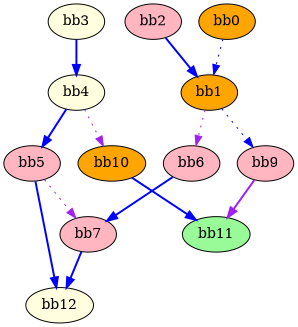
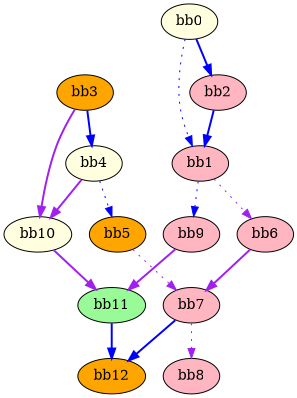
node "bb3": fillcolor lightyellow -> orange
node "bb0": fillcolor orange -> lightyellow
edge "bb0" -> "bb2": added
node "bb1": fillcolor orange -> lightpink
edge "bb4" -> "bb10": style dotted -> bold
edge "bb4" -> "bb5": style bold -> dotted
edge "bb3" -> "bb10": added
node "bb5": fillcolor lightpink -> orange
node "bb10": fillcolor orange -> lightyellow
edge "bb6" -> "bb7": color blue -> purple
edge "bb10" -> "bb11": color blue -> purple
edge "bb5" -> "bb12": now "bb11" -> "bb12"
node "bb12": fillcolor lightyellow -> orange
node "bb8": added
